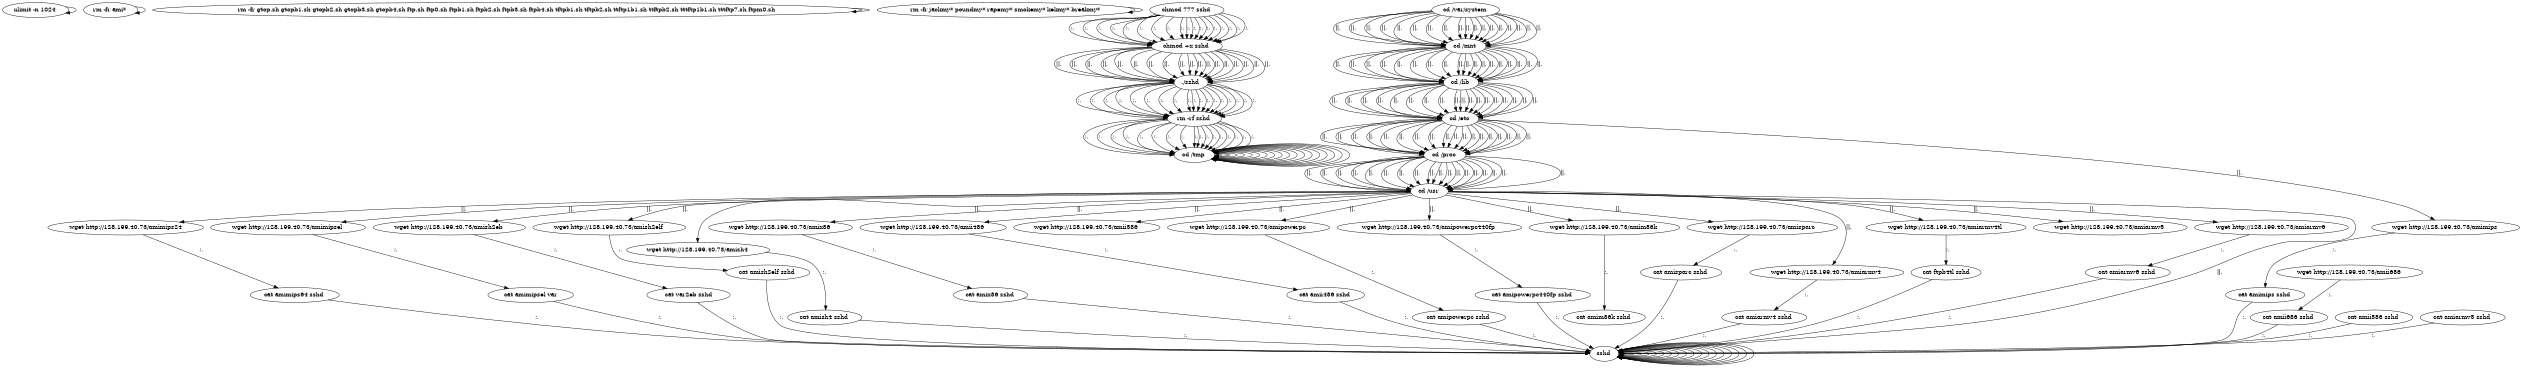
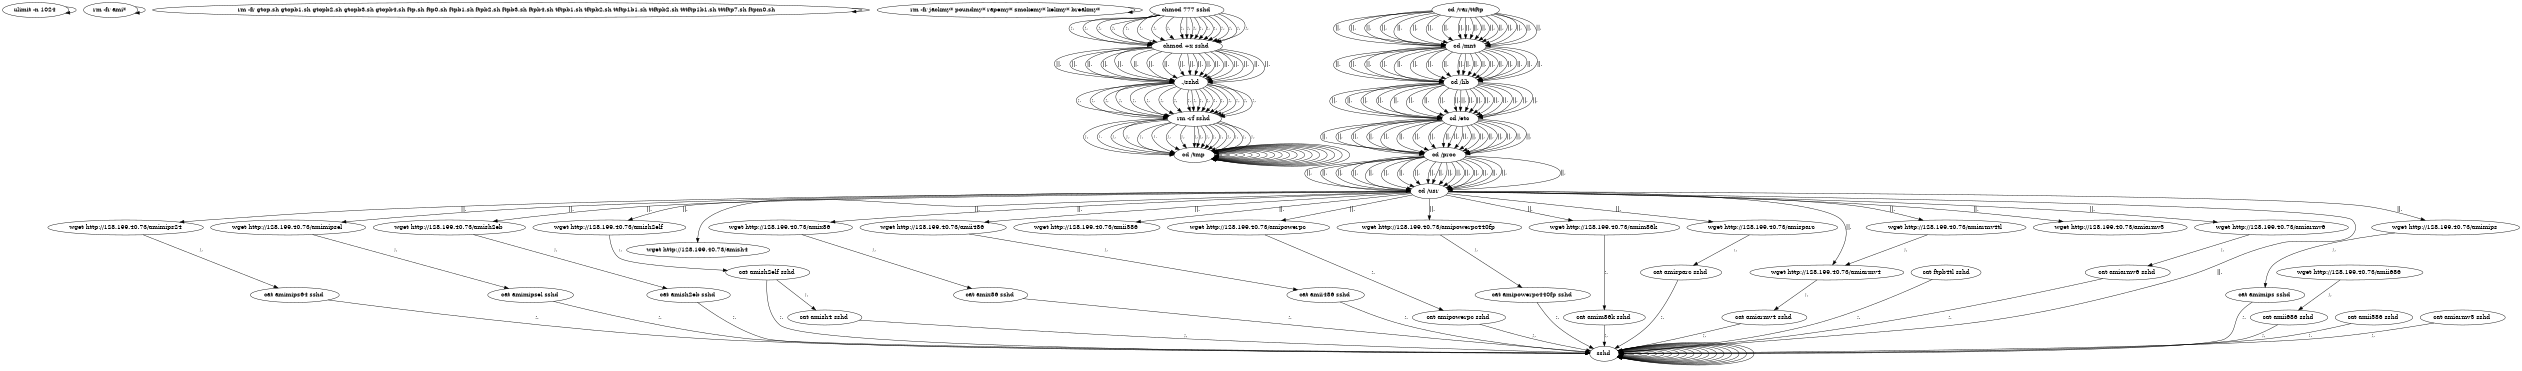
node "cd /var/system": label "cd /var/system" -> "cd /var/ttftp"
edge "cd /etc" -> "wget http://128.199.40.73/amimips": now "cd /usr" -> "wget http://128.199.40.73/amimips"
edge "wget http://128.199.40.73/amiarmv4tl" -> "cat ftpb4tl sshd": now "wget http://128.199.40.73/amiarmv4tl" -> "wget http://128.199.40.73/amiarmv4"
edge "wget http://128.199.40.73/amish4" -> "cat amish4 sshd": now "cat amish2elf sshd" -> "cat amish4 sshd"
node "cat amimipsel var": label "cat amimipsel var" -> "cat amimipsel sshd"
node "cat var2eb sshd": label "cat var2eb sshd" -> "cat amish2eb sshd"
edge "cat amim86k sshd" -> "sshd": added, label ";,"
